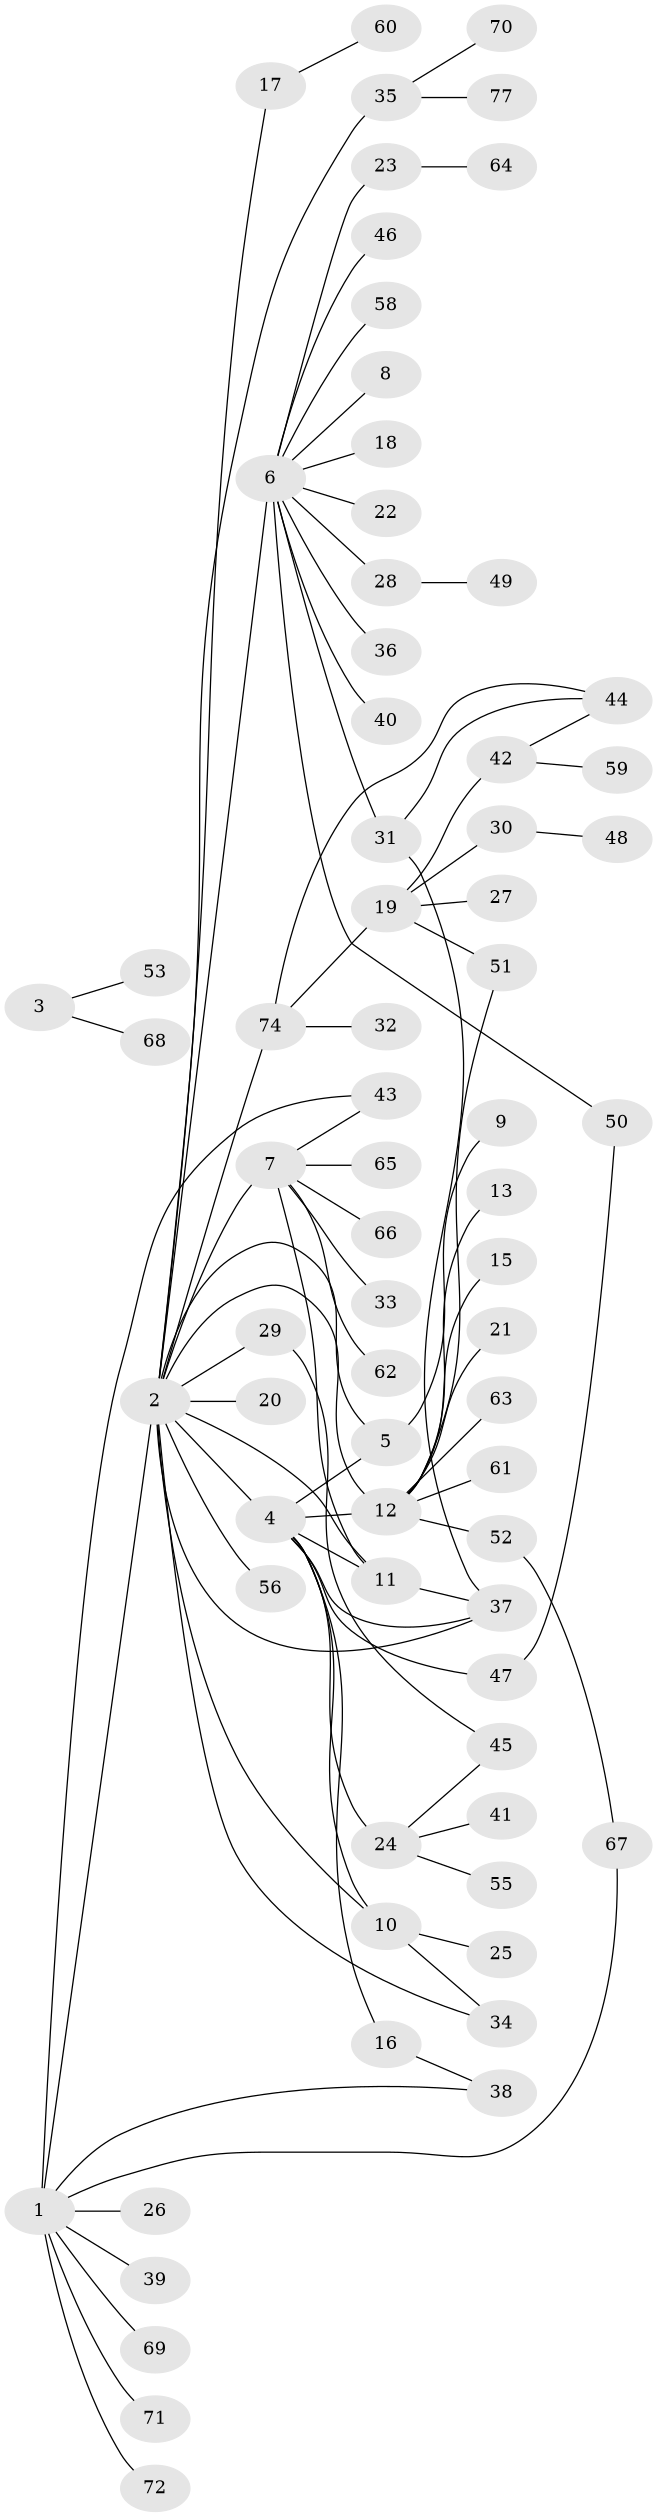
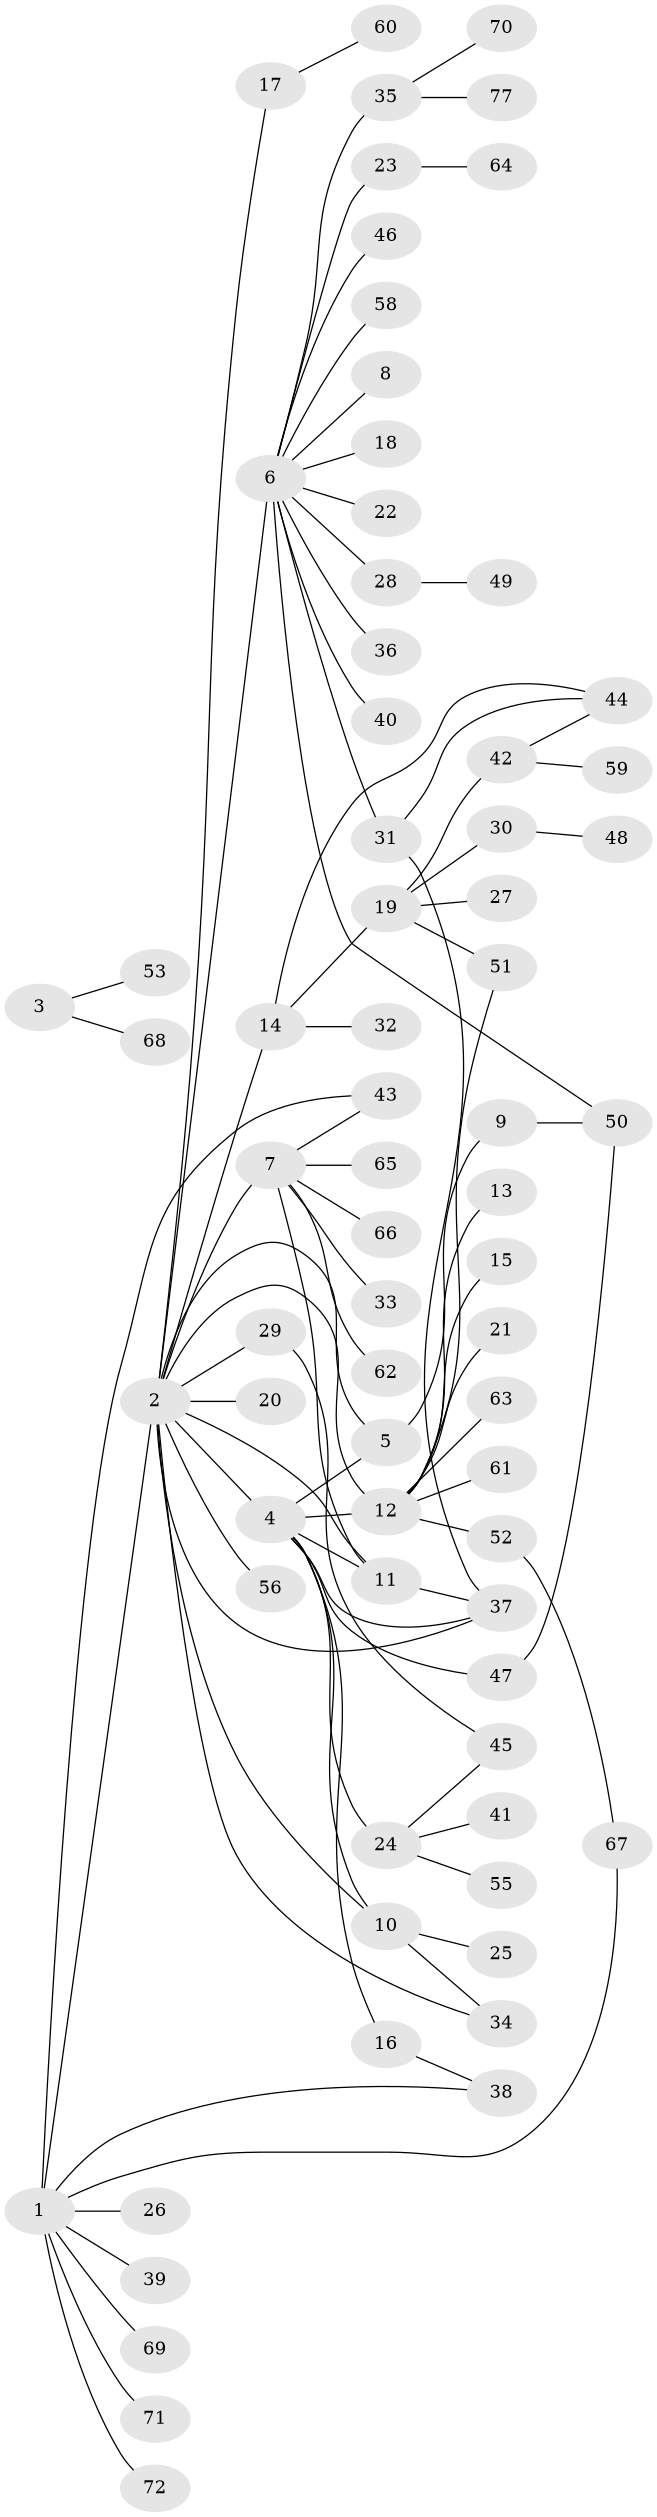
edge "35" -- "2": now "35" -- "6"
node "74": label "74" -> "14"
edge "9" -- "50": added
